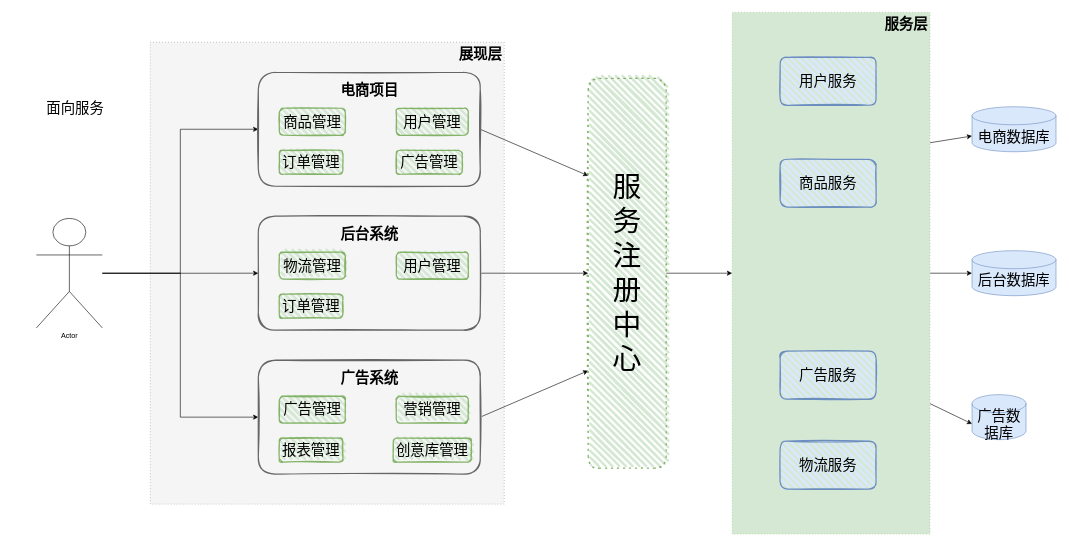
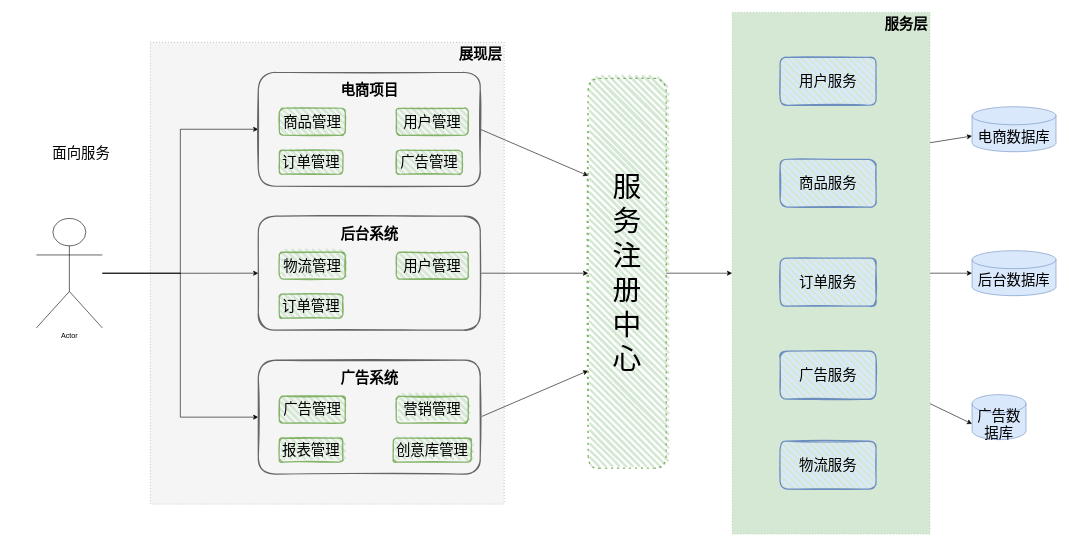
node "面向服务": moved (75, 108) -> (81, 153)
node "订单服务": added
